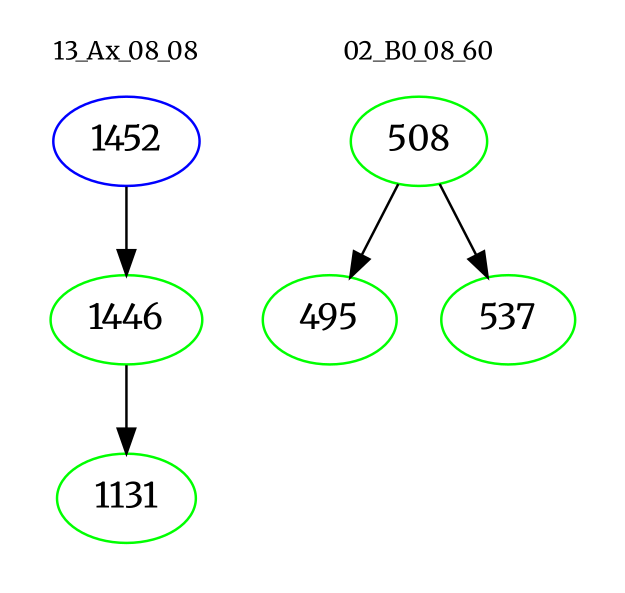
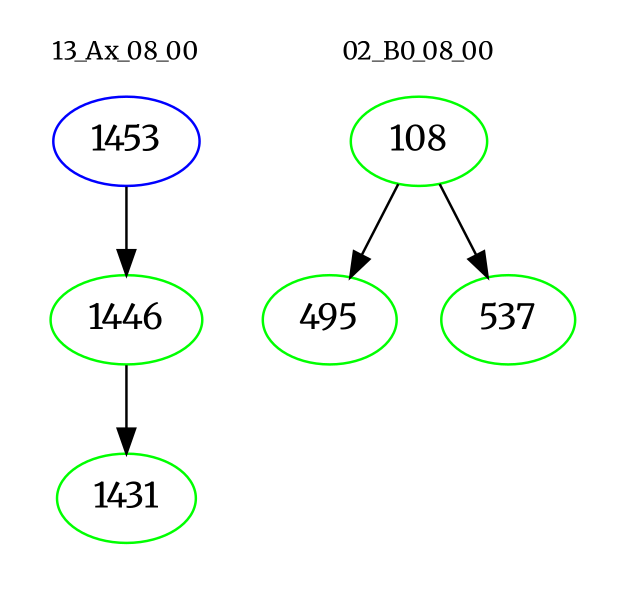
cluster "13_Ax_08_08": label "13_Ax_08_08" -> "13_Ax_08_00"
cluster "02_B0_08_60": label "02_B0_08_60" -> "02_B0_08_00"
node "1452": label "1452" -> "1453"
node "508": label "508" -> "108"
node "1131": label "1131" -> "1431"
